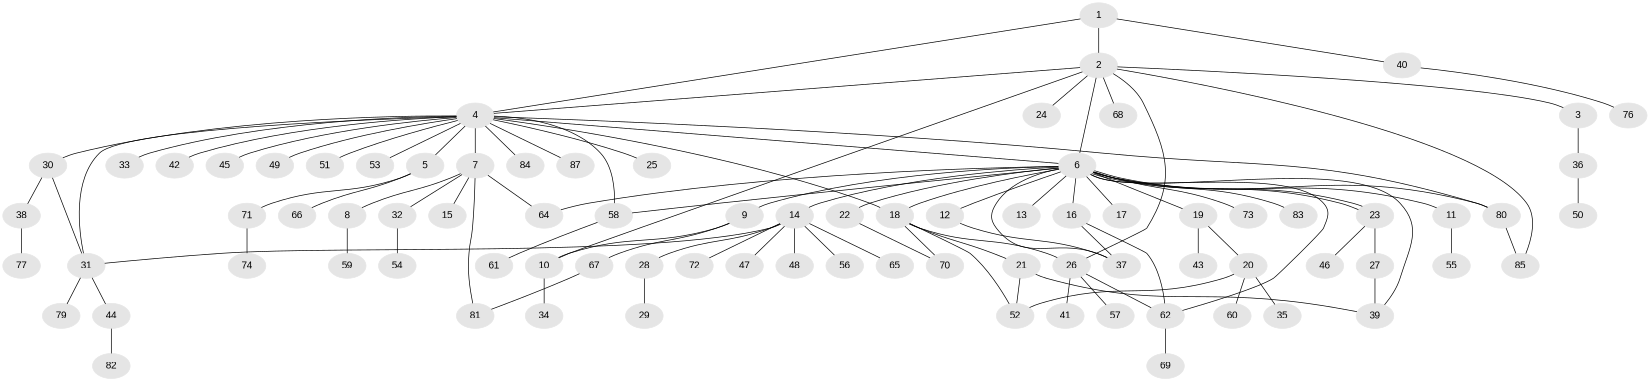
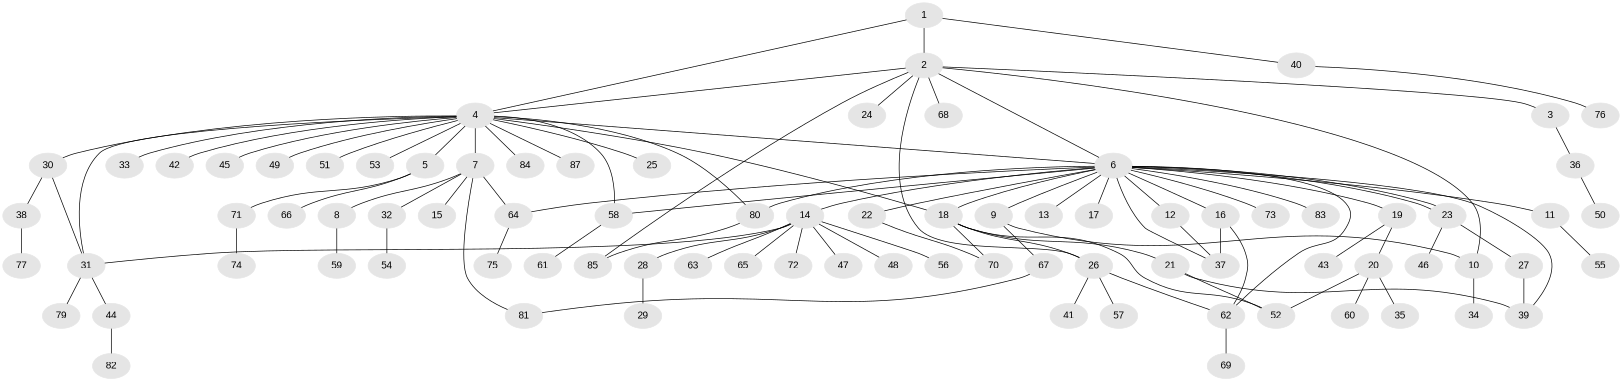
node "75": added
node "63": added
